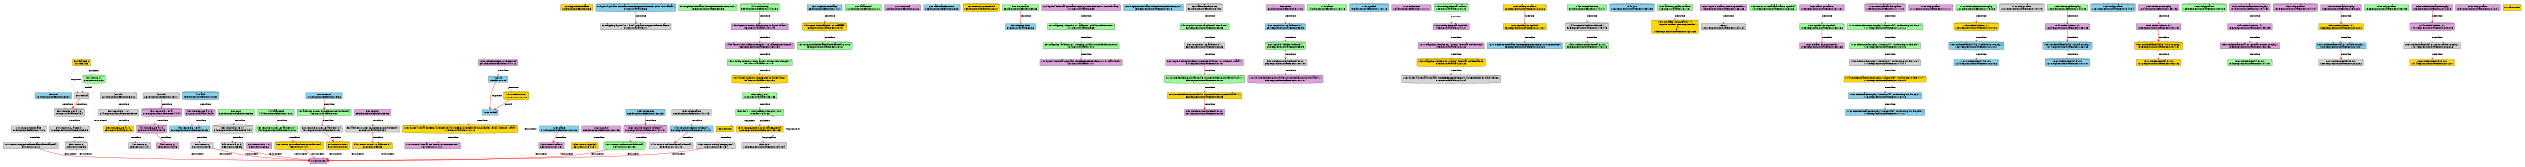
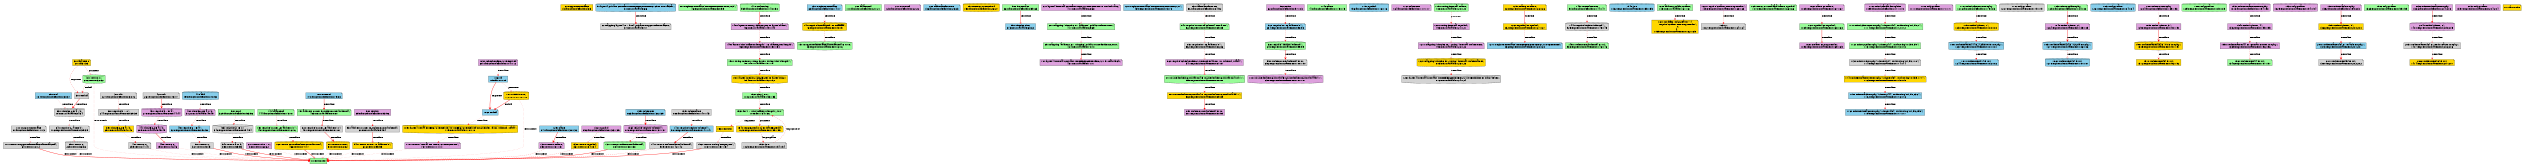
node "0_ exit_node": fillcolor plum -> palegreen
